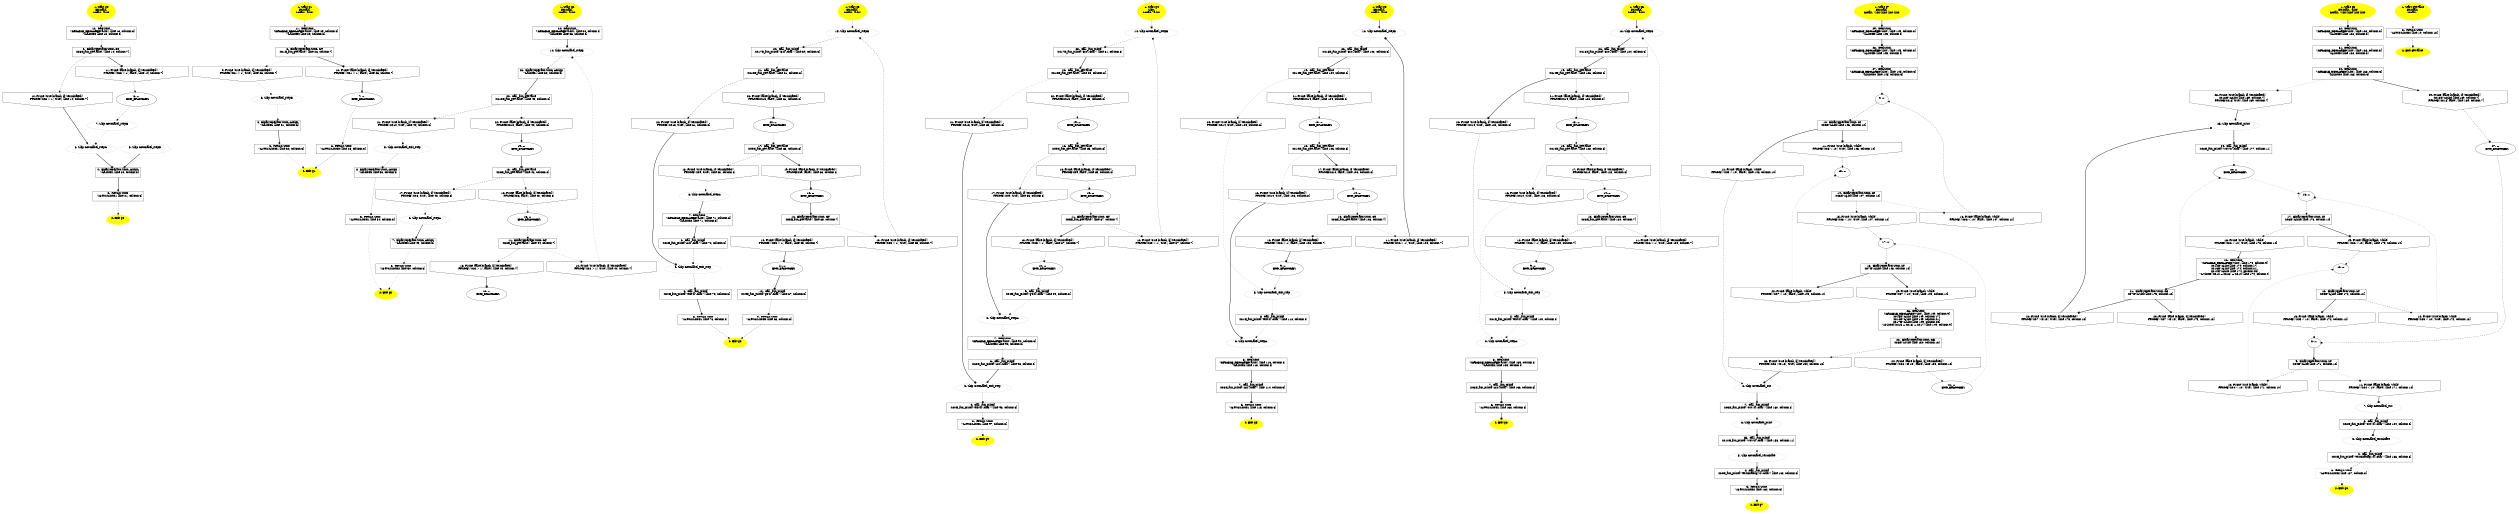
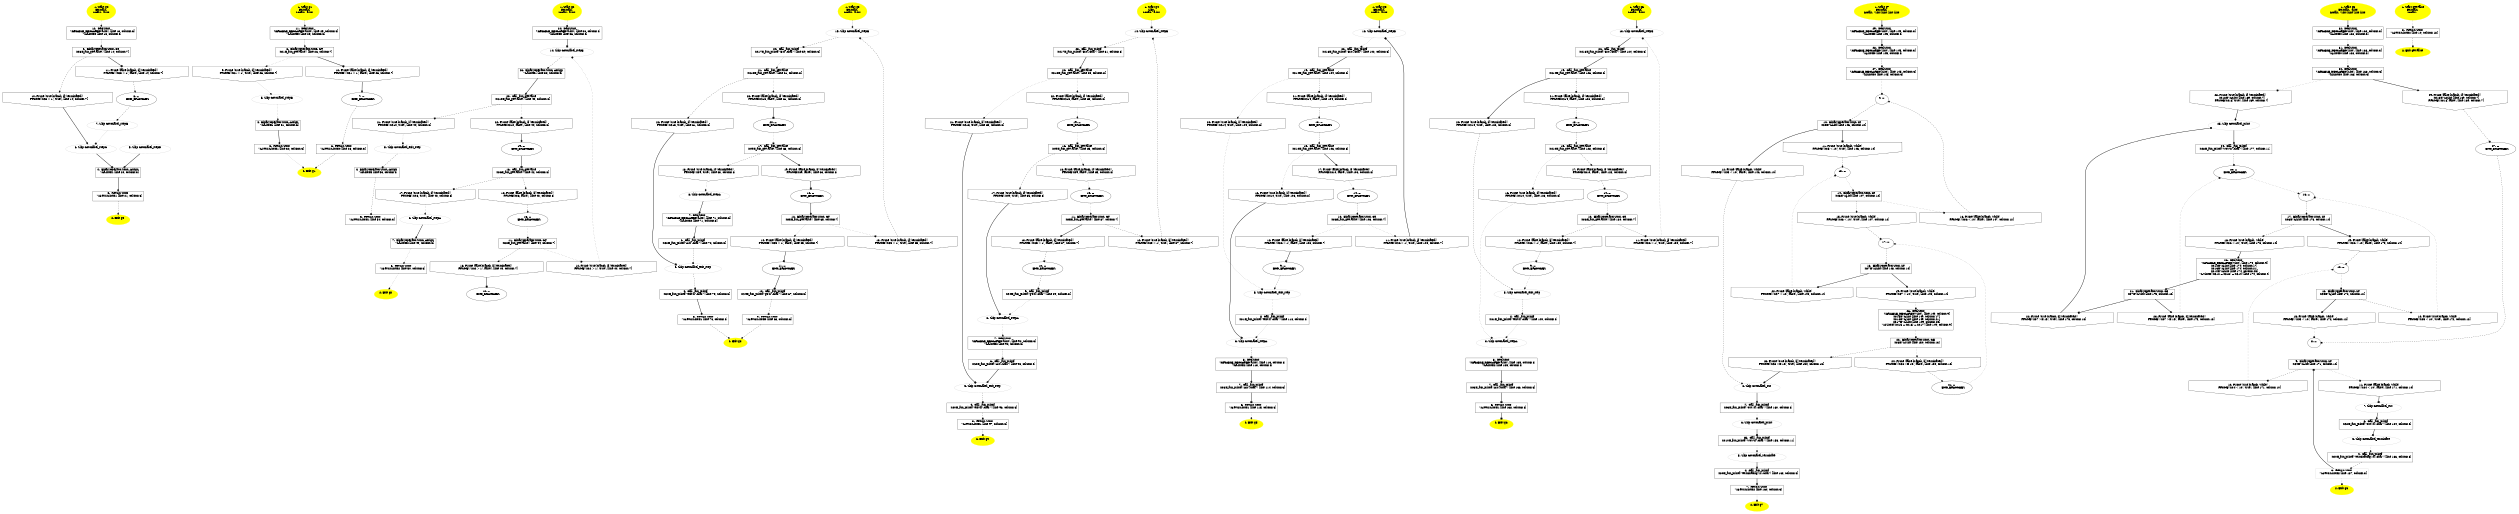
edge "3:  Return Stmt *&return:int=1 [line 54, column 3]" -> "2: Exit g2": removed
edge "8: +" -> "9:  BinaryOperatorStmt: LT n$4=*&i:int [line 171, column 10]": now "3:  Return Stmt *&return:int=2 [line 187, column 3]" -> "9:  BinaryOperatorStmt: LT n$4=*&i:int [line 171, column 10]"
node "3:  Return Stmt *&return:int=2 [line 164, column 3]": label "3:  Return Stmt *&return:int=2 [line 164, column 3]" -> "7:  Return Stmt *&return:int=2 [line 164, column 3]"
